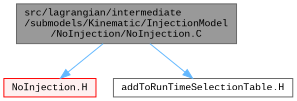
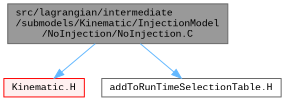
node "NoInjection.H": label "NoInjection.H" -> "Kinematic.H"
